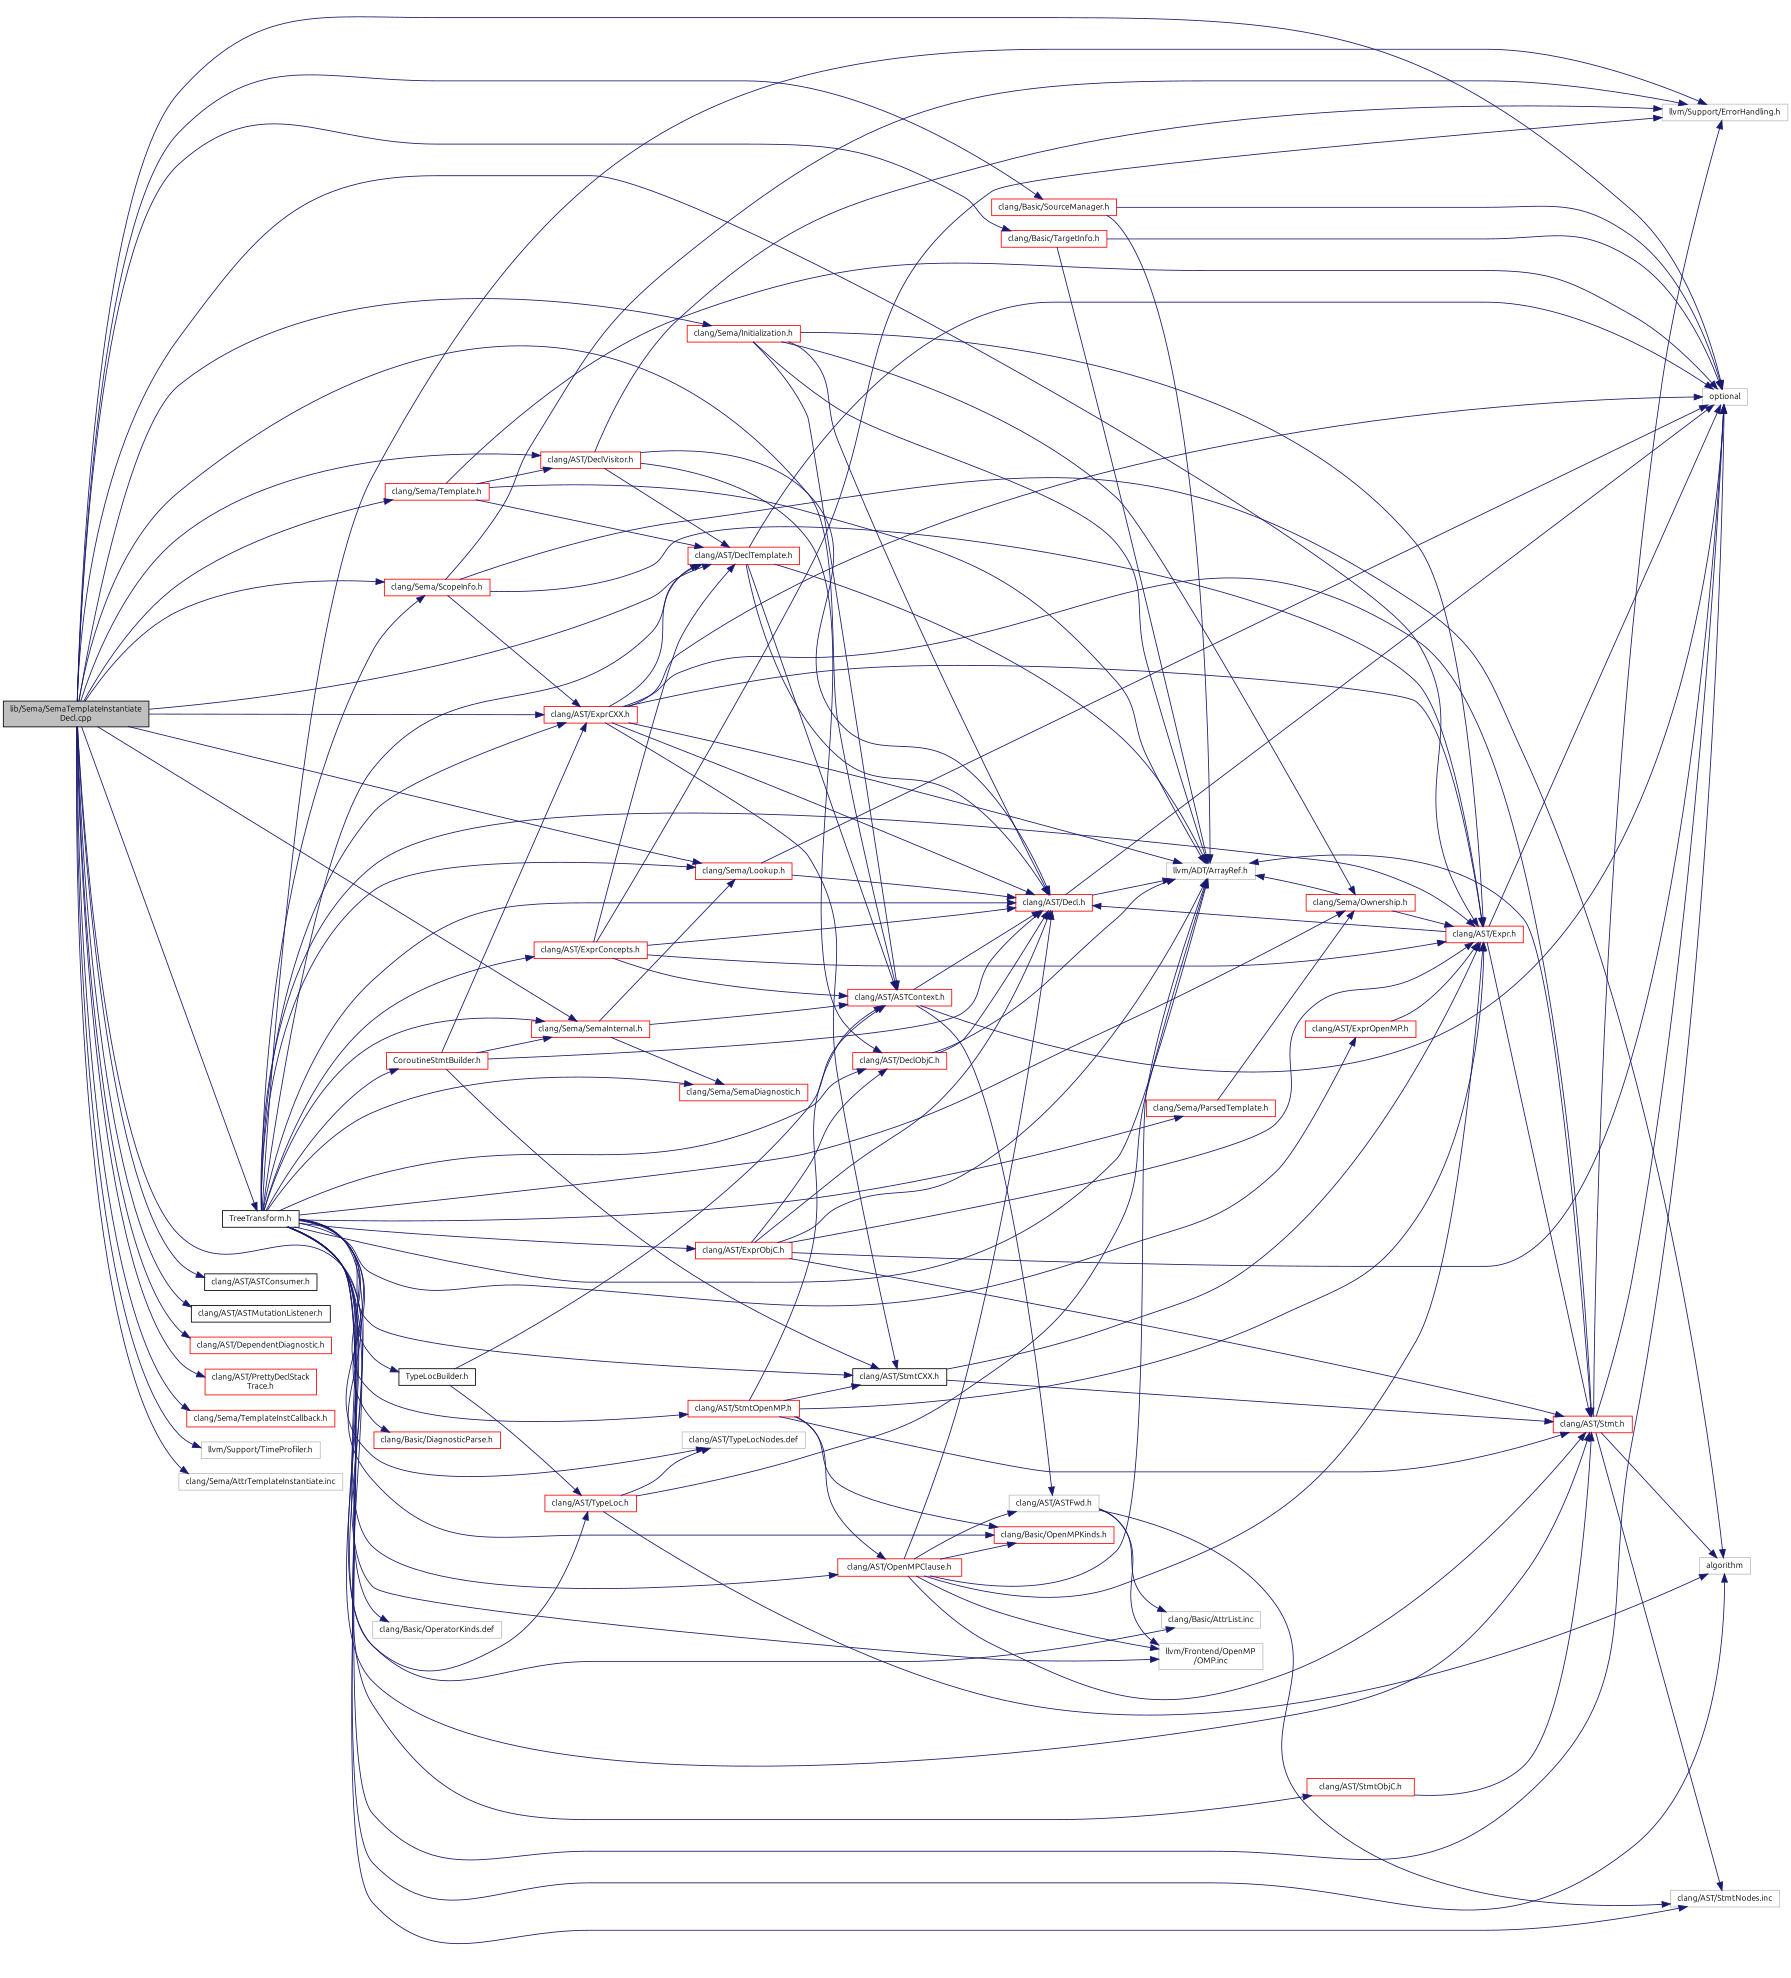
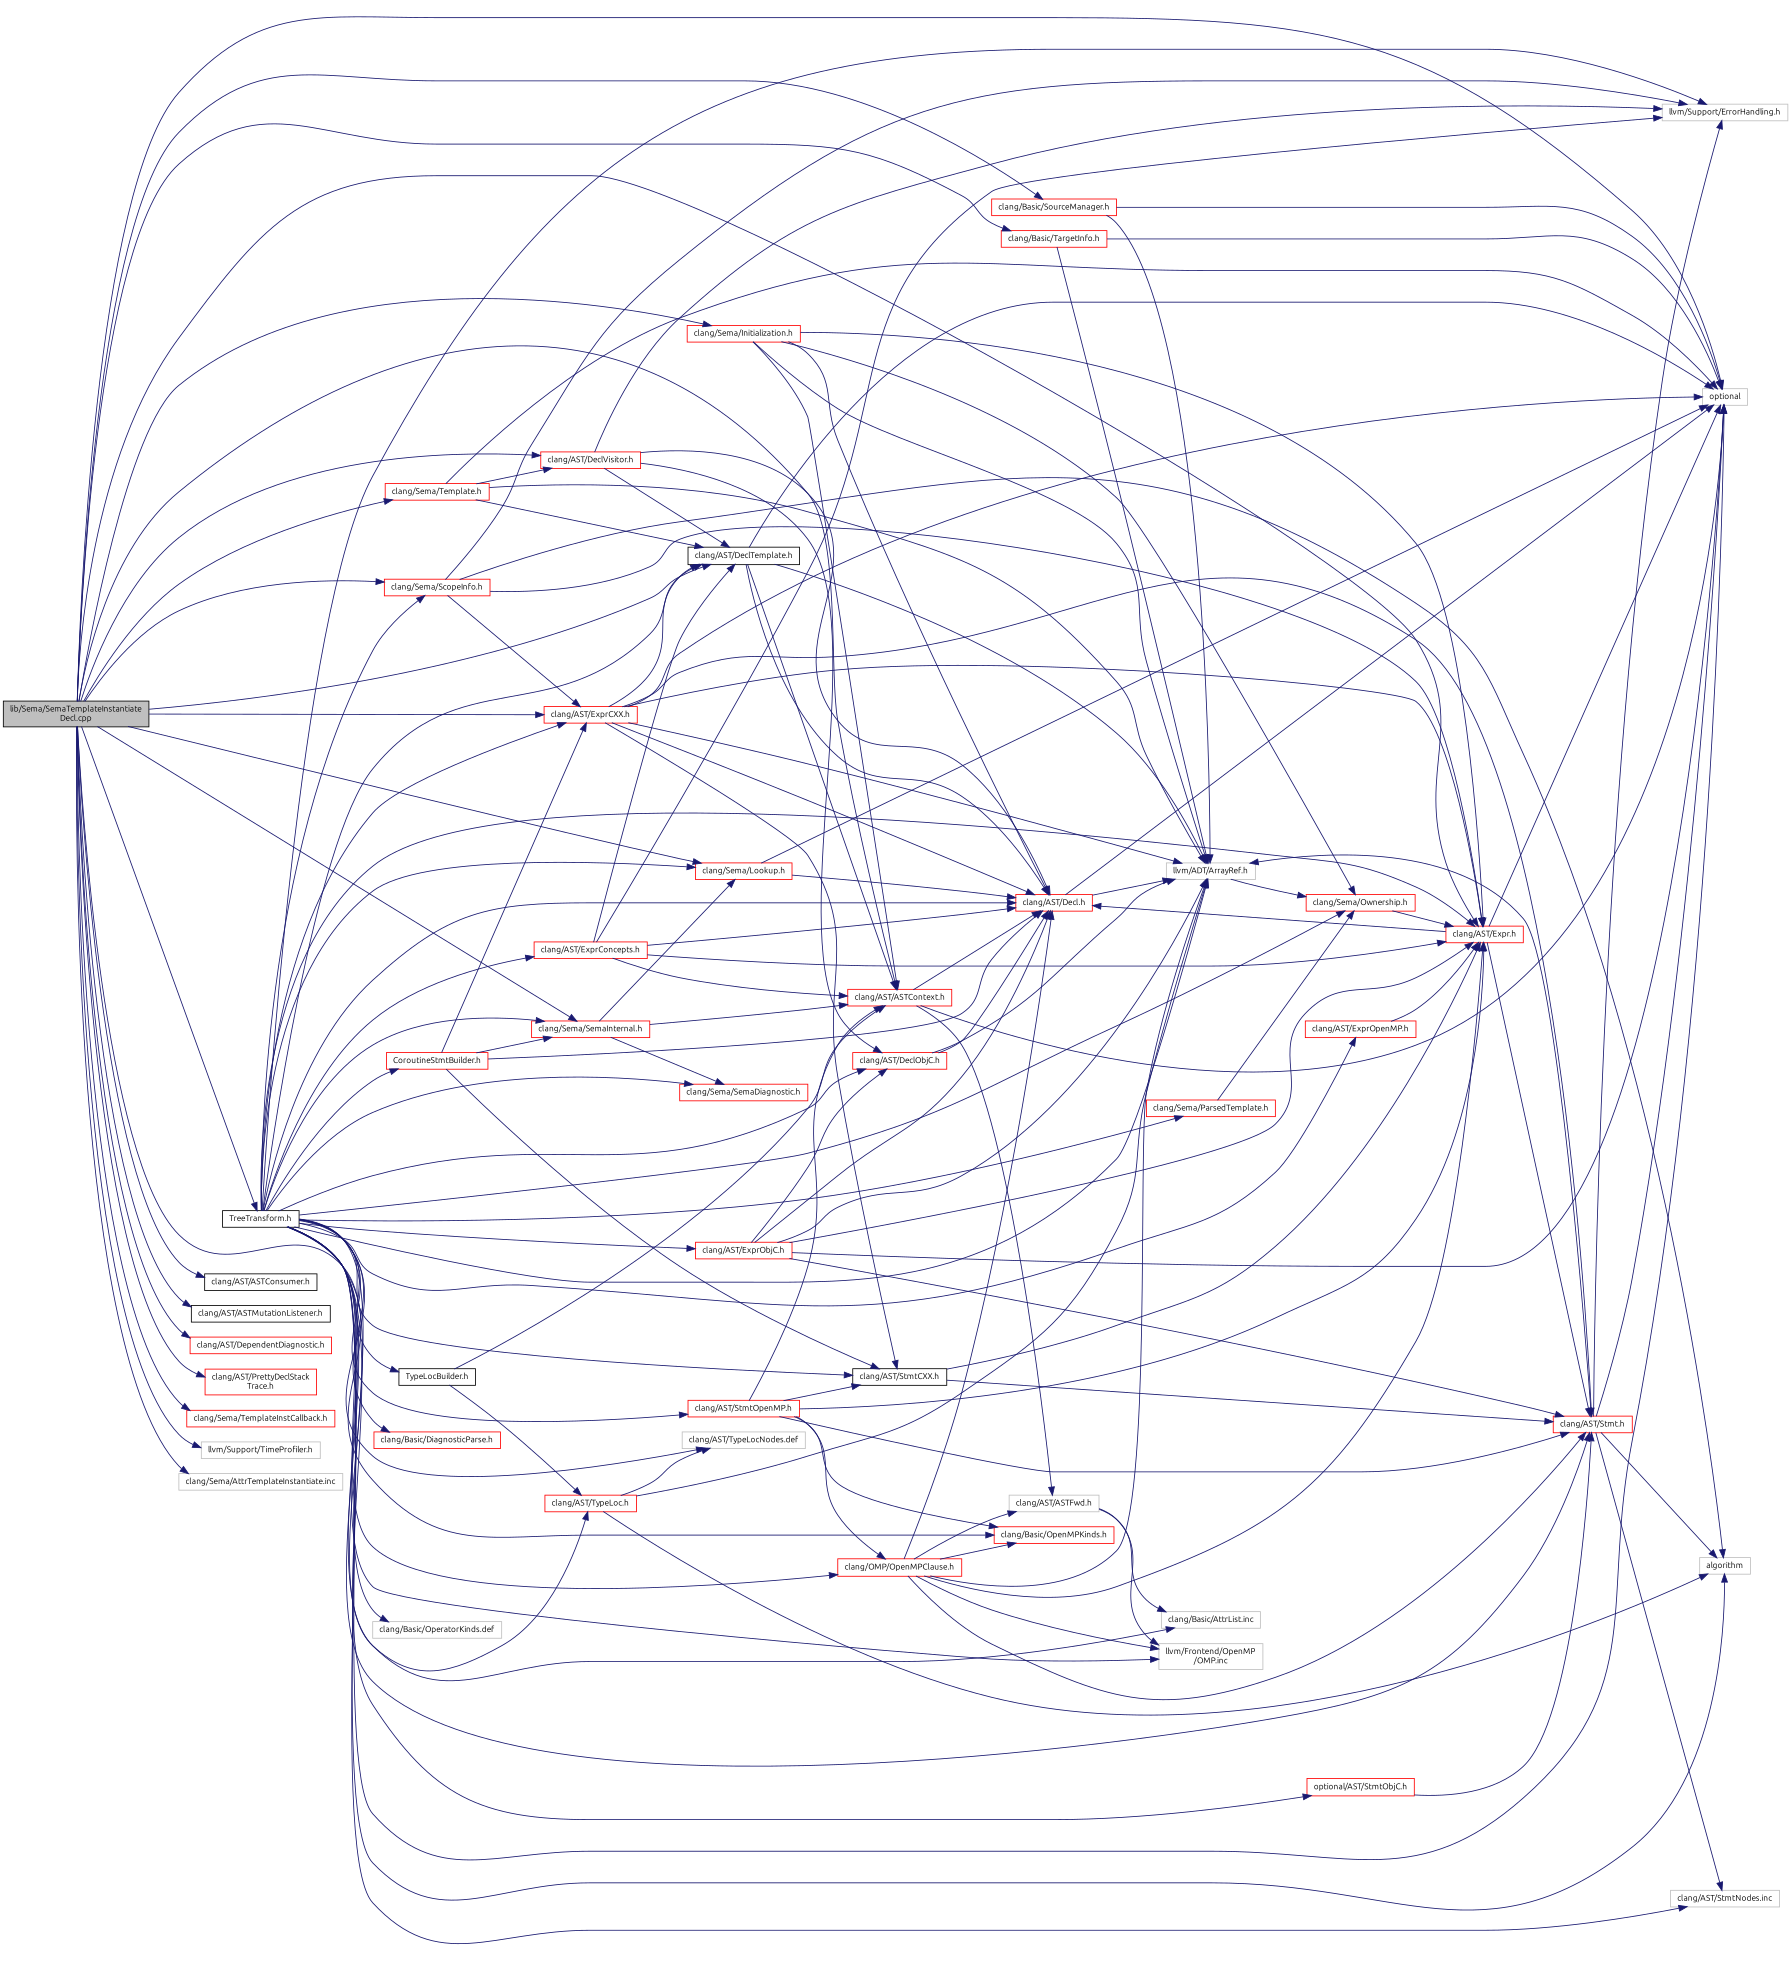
node "clang/AST/DeclTemplate.h": color red -> black
edge "clang/Sema/Ownership.h" -> "llvm/ADT/ArrayRef.h": reversed
node "clang/AST/OpenMPClause.h": label "clang/AST/OpenMPClause.h" -> "clang/OMP/OpenMPClause.h"
node "clang/AST/StmtObjC.h": label "clang/AST/StmtObjC.h" -> "optional/AST/StmtObjC.h"
edge "clang/AST/ASTFwd.h" -> "clang/AST/StmtNodes.inc": removed
